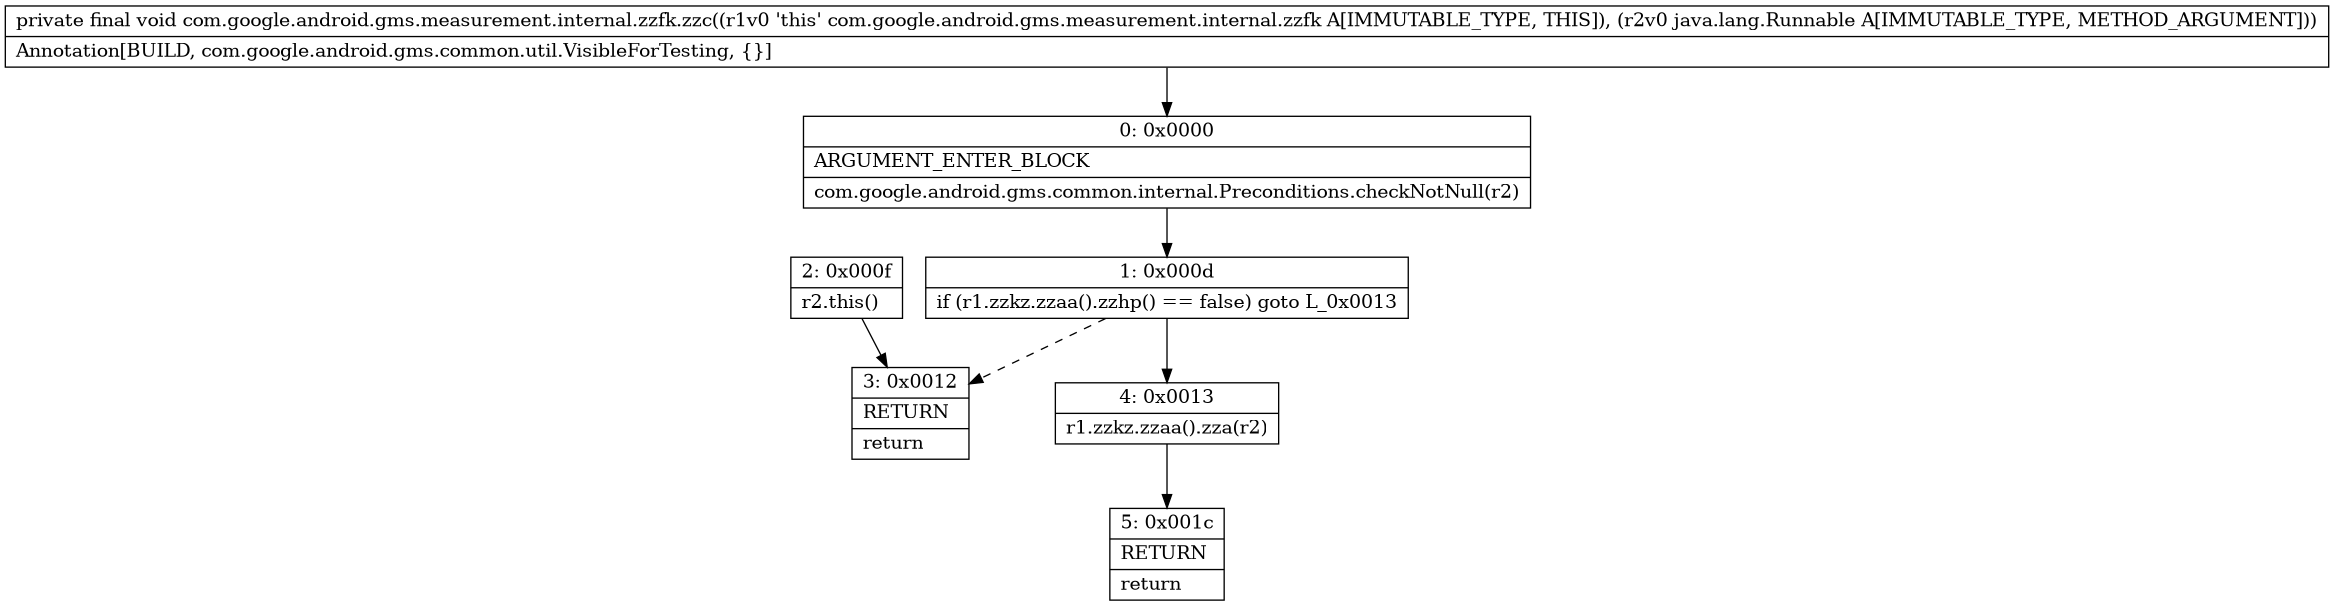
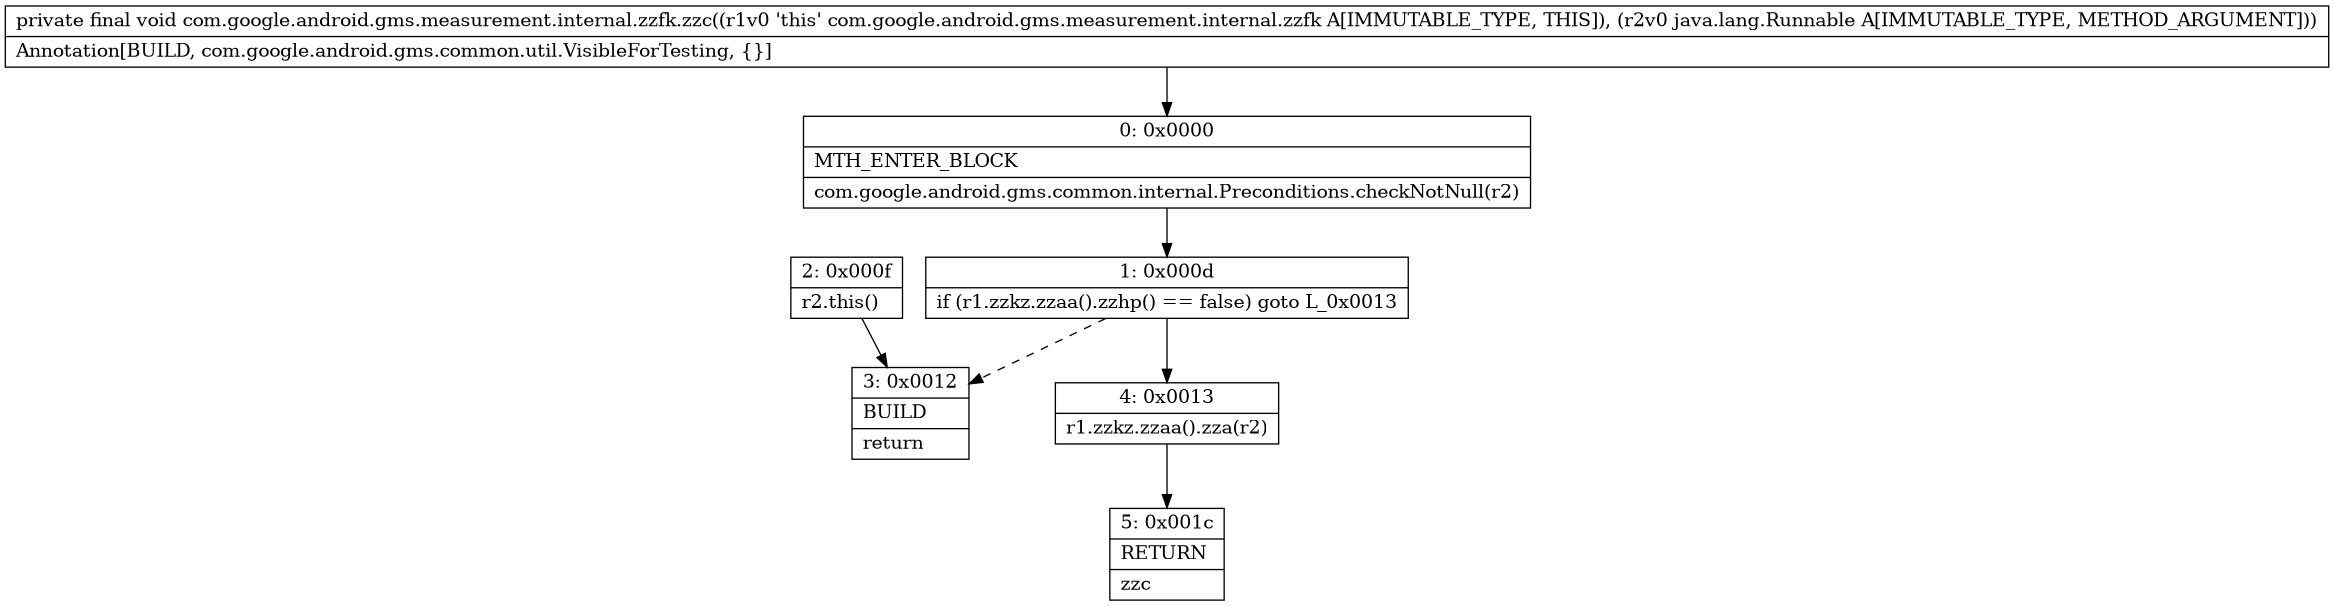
node "0: 0x0000": text "ARGUMENT_ENTER_BLOCK" -> "MTH_ENTER_BLOCK"
node "3: 0x0012": text "RETURN" -> "BUILD"
node "5: 0x001c": text "return" -> "zzc"
